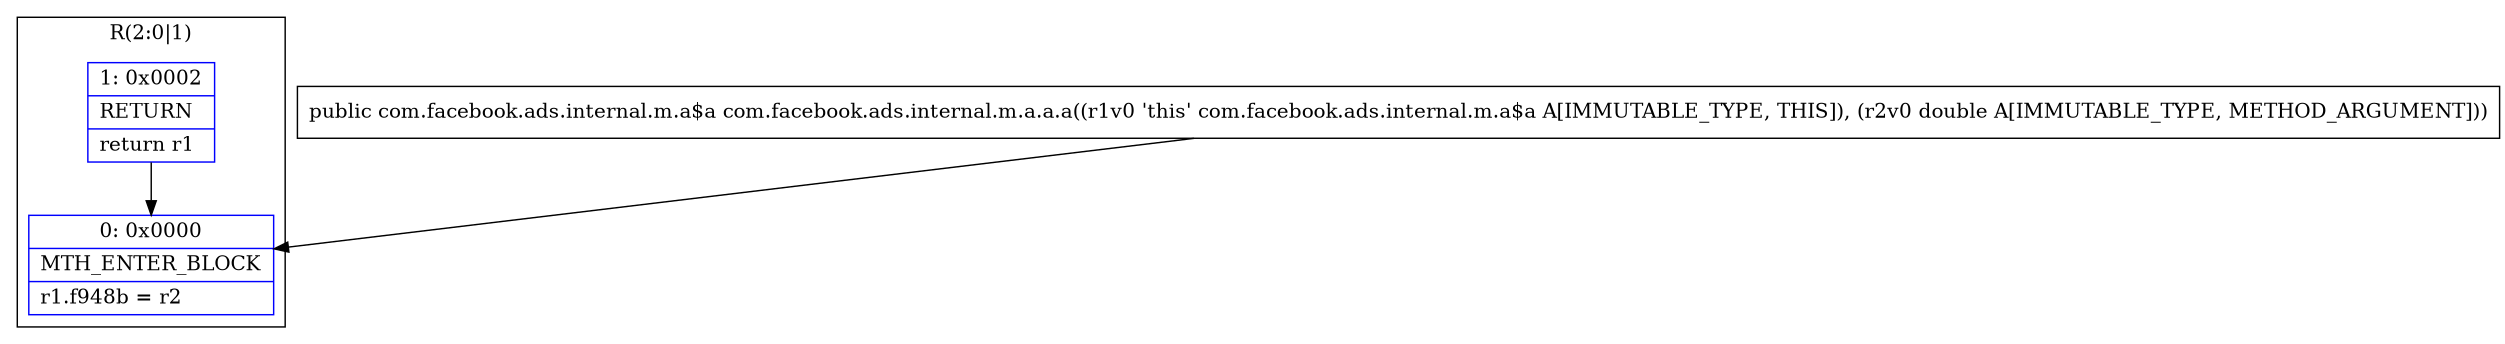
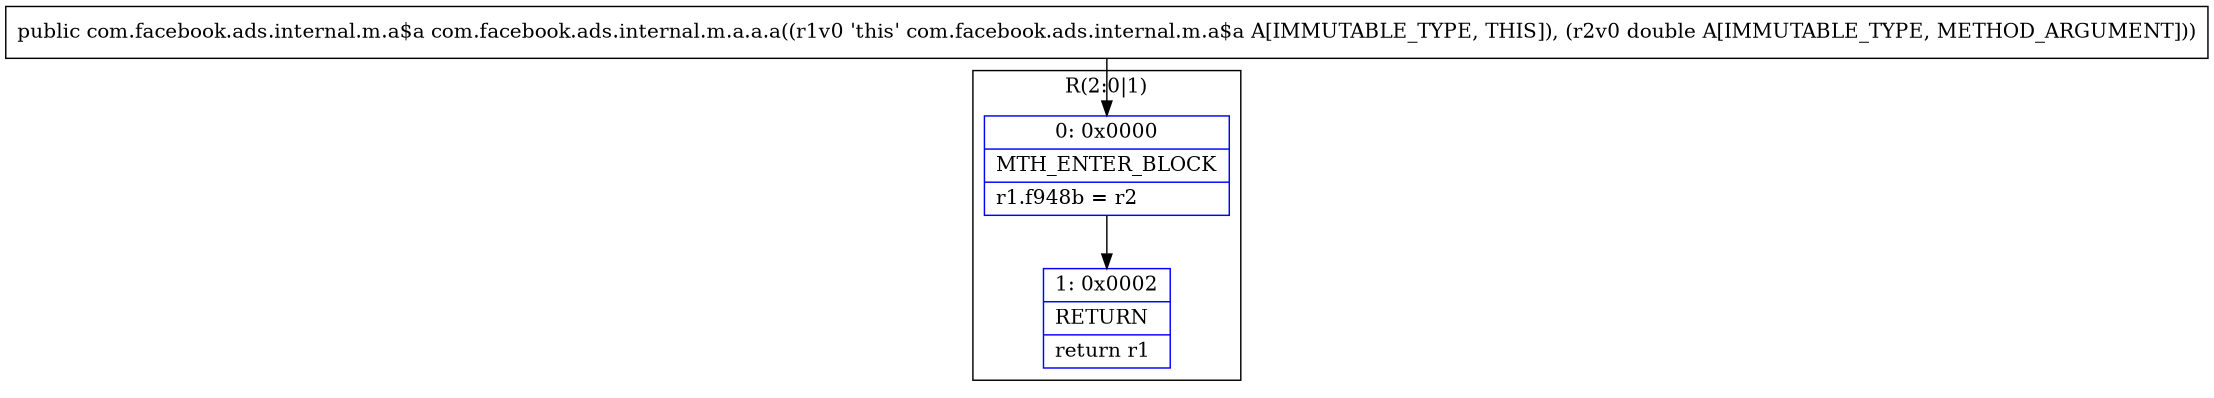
edge "1: 0x0002" -> "0: 0x0000": reversed
